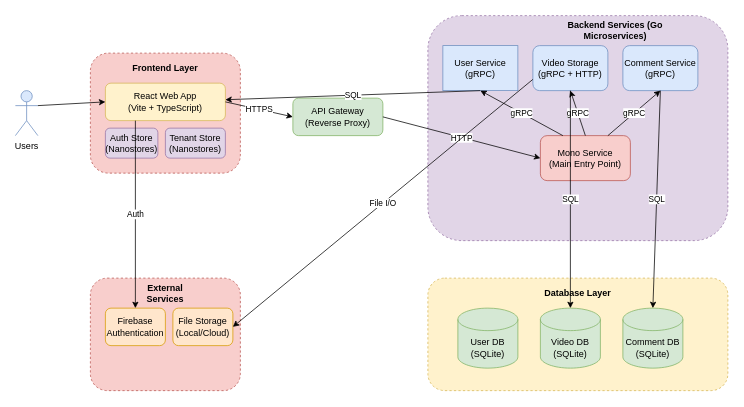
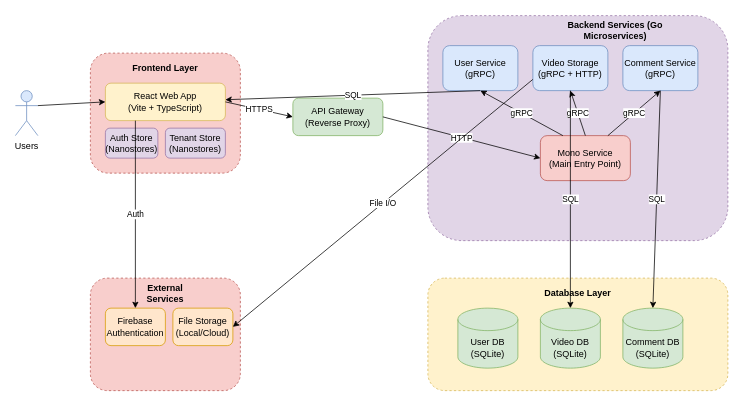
node "User Service (gRPC)": shape rectangle -> rounded rectangle
